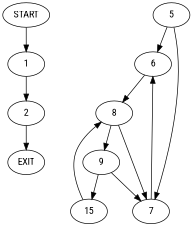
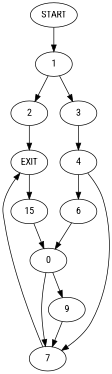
node "5": label "5" -> "4"
node "3": added
node "8": label "8" -> "0"
edge "7" -> "6": now "7" -> "EXIT"
edge "9" -> "15": now "EXIT" -> "15"
